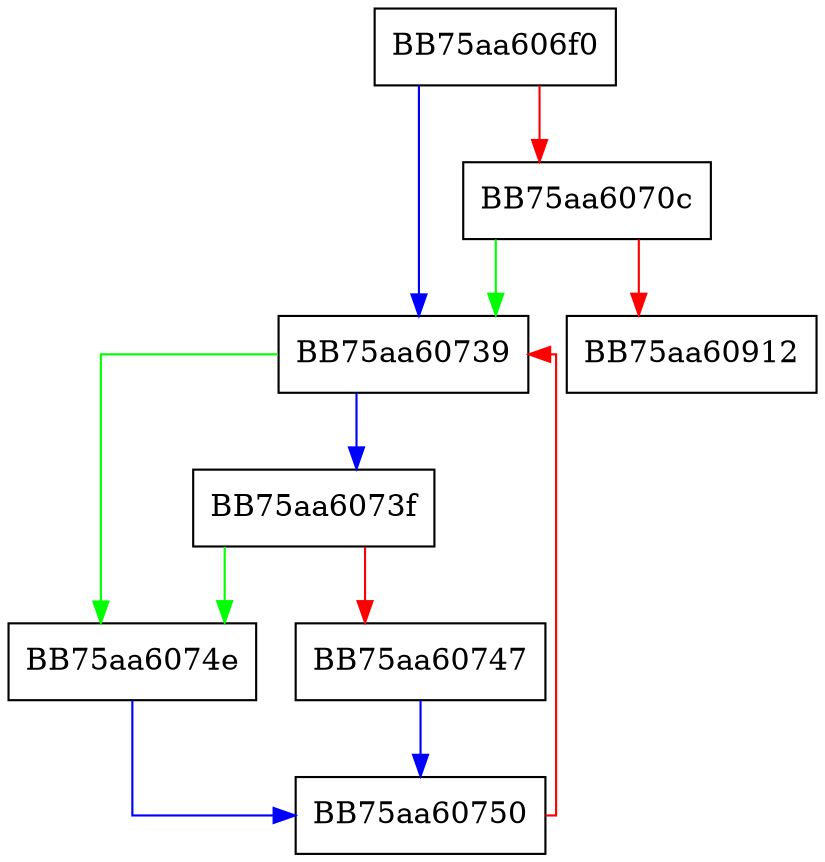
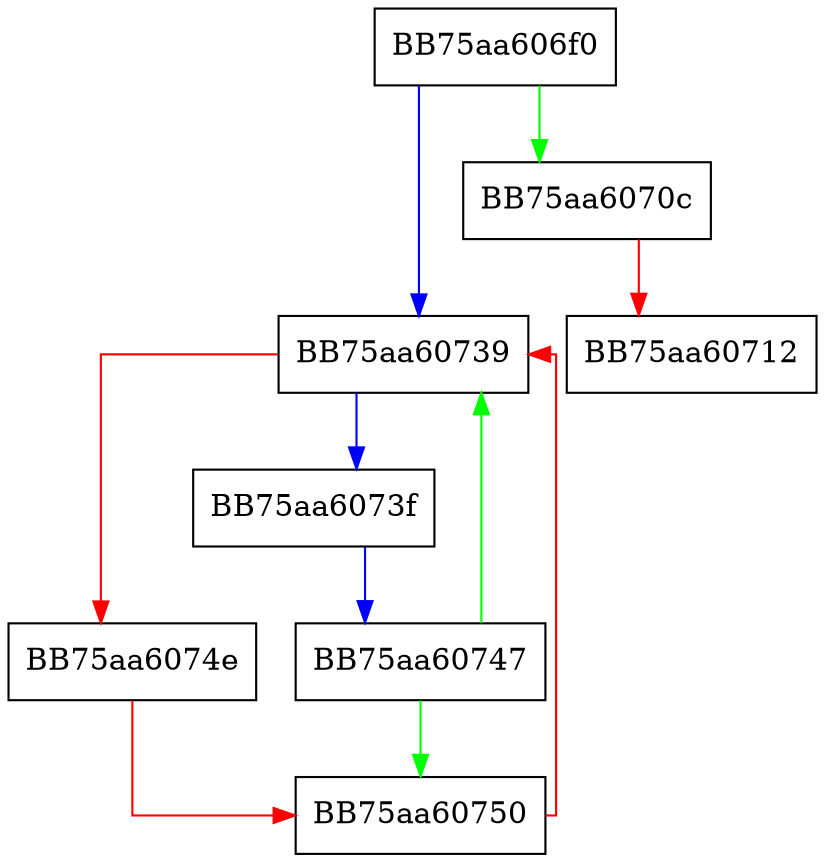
edge "BB75aa606f0" -> "BB75aa6070c": color red -> green
edge "BB75aa6070c" -> "BB75aa60739": now "BB75aa60747" -> "BB75aa60739"
node "BB75aa60912": label "BB75aa60912" -> "BB75aa60712"
edge "BB75aa60739" -> "BB75aa6074e": color green -> red
edge "BB75aa6073f" -> "BB75aa6074e": removed
edge "BB75aa6073f" -> "BB75aa60747": color red -> blue
edge "BB75aa60747" -> "BB75aa60750": color blue -> green
edge "BB75aa6074e" -> "BB75aa60750": color blue -> red
